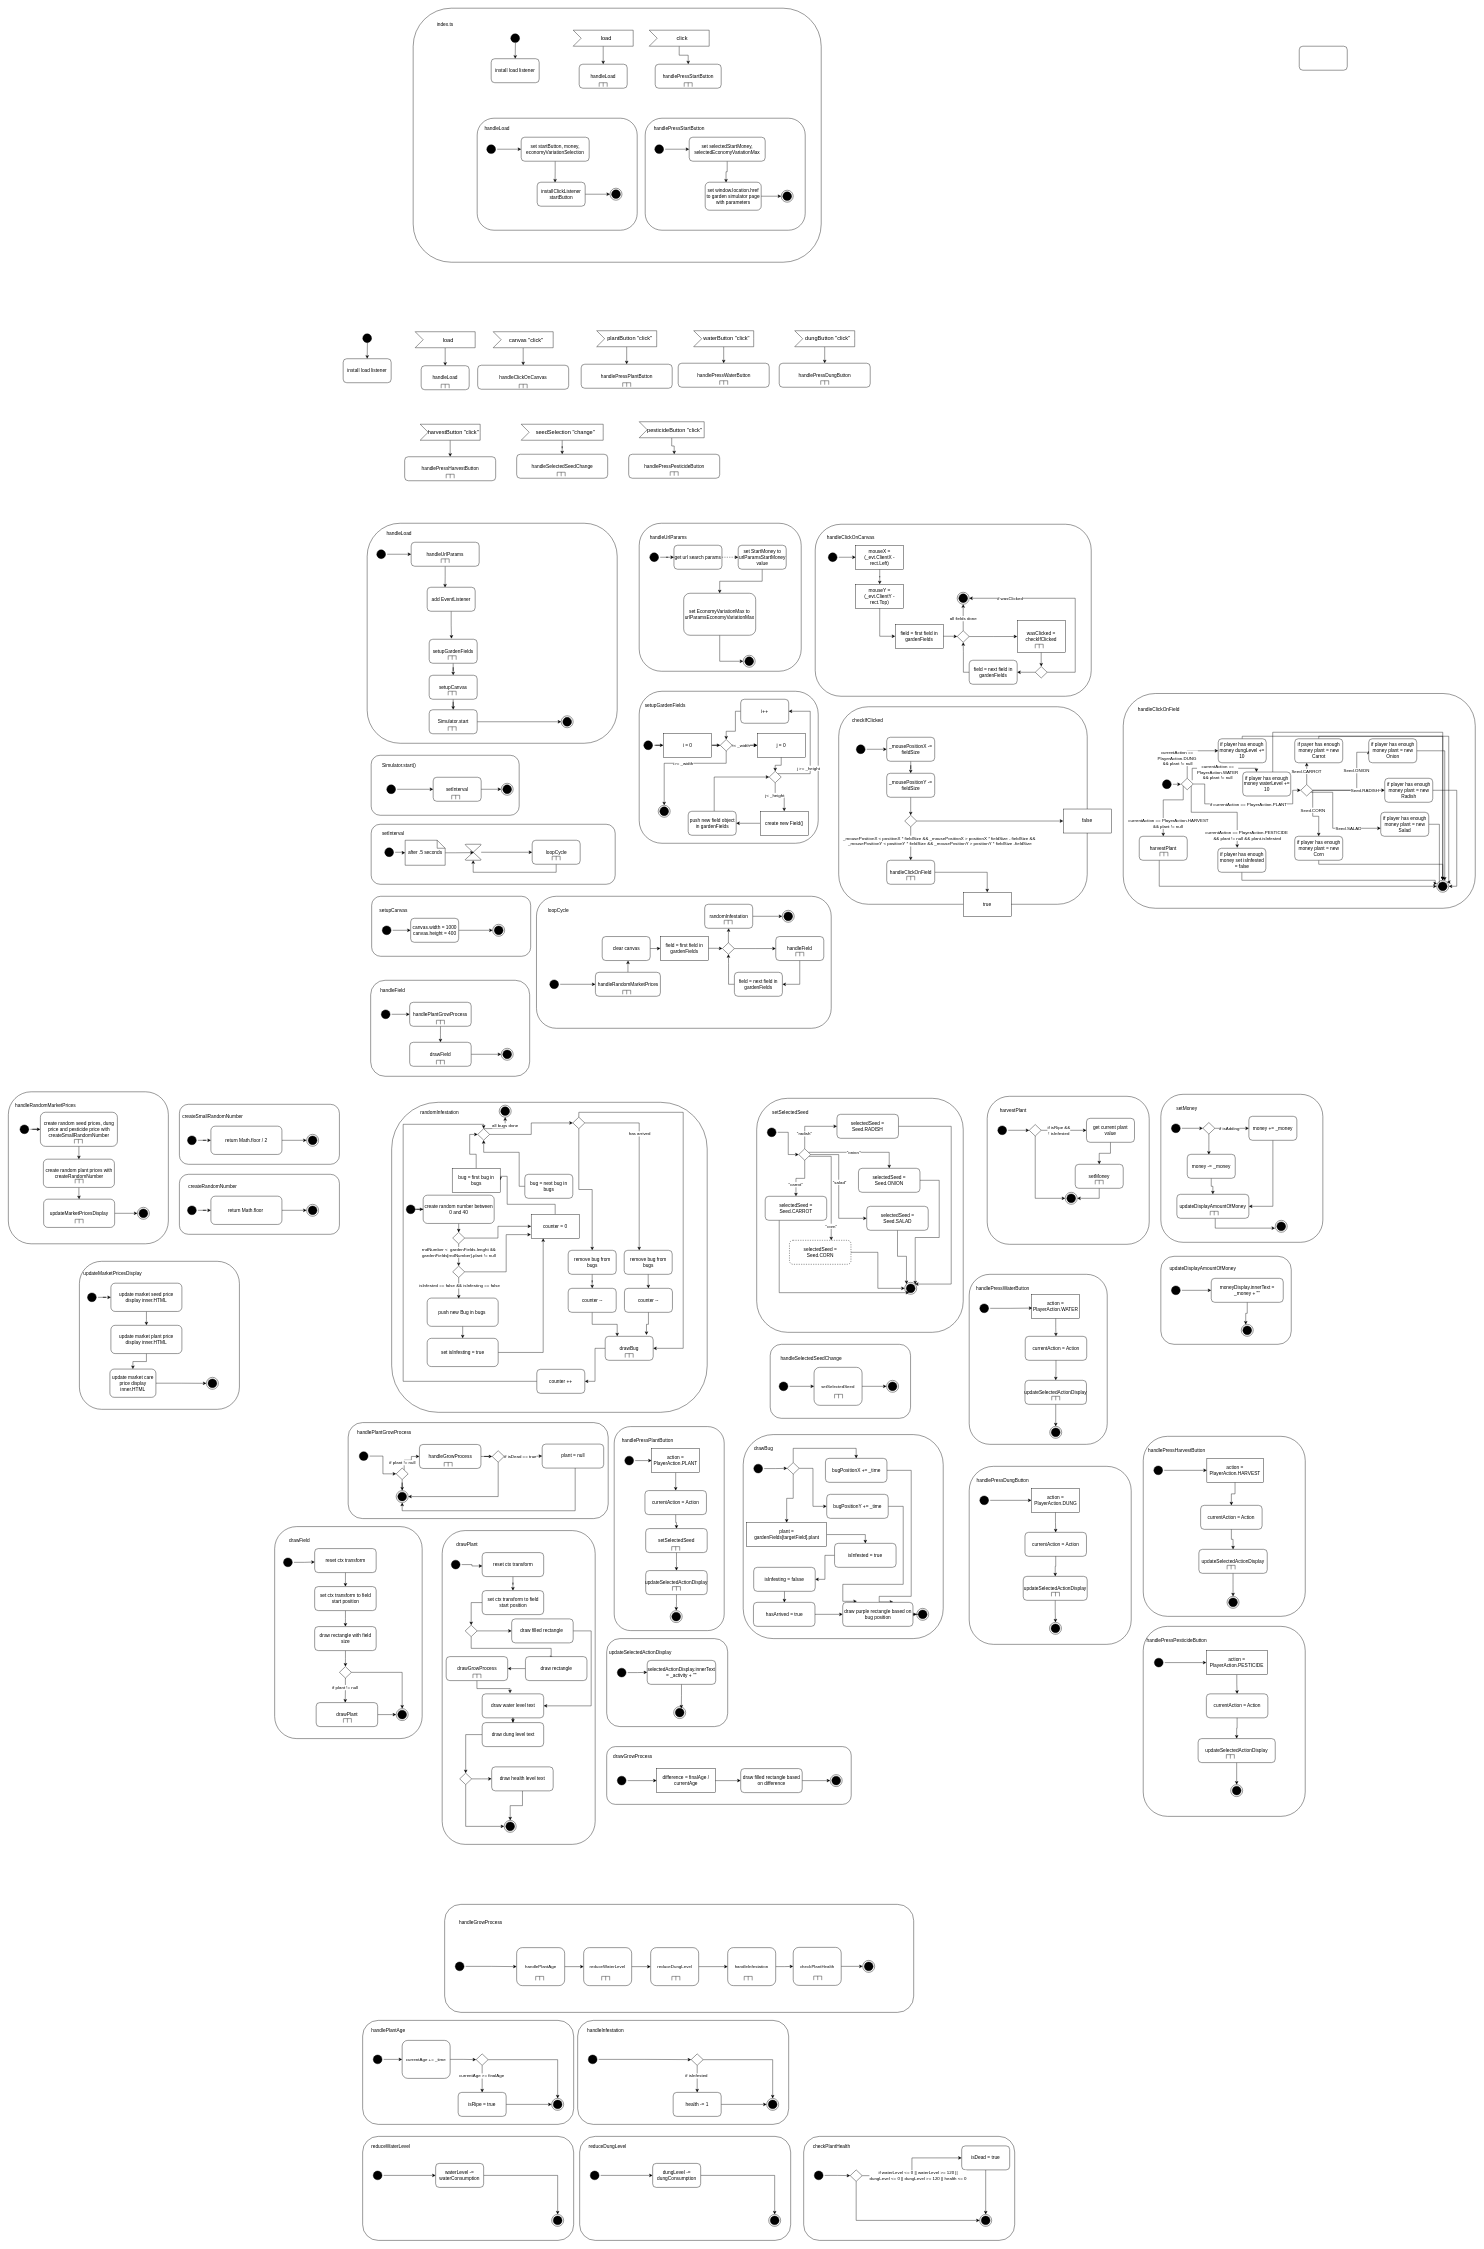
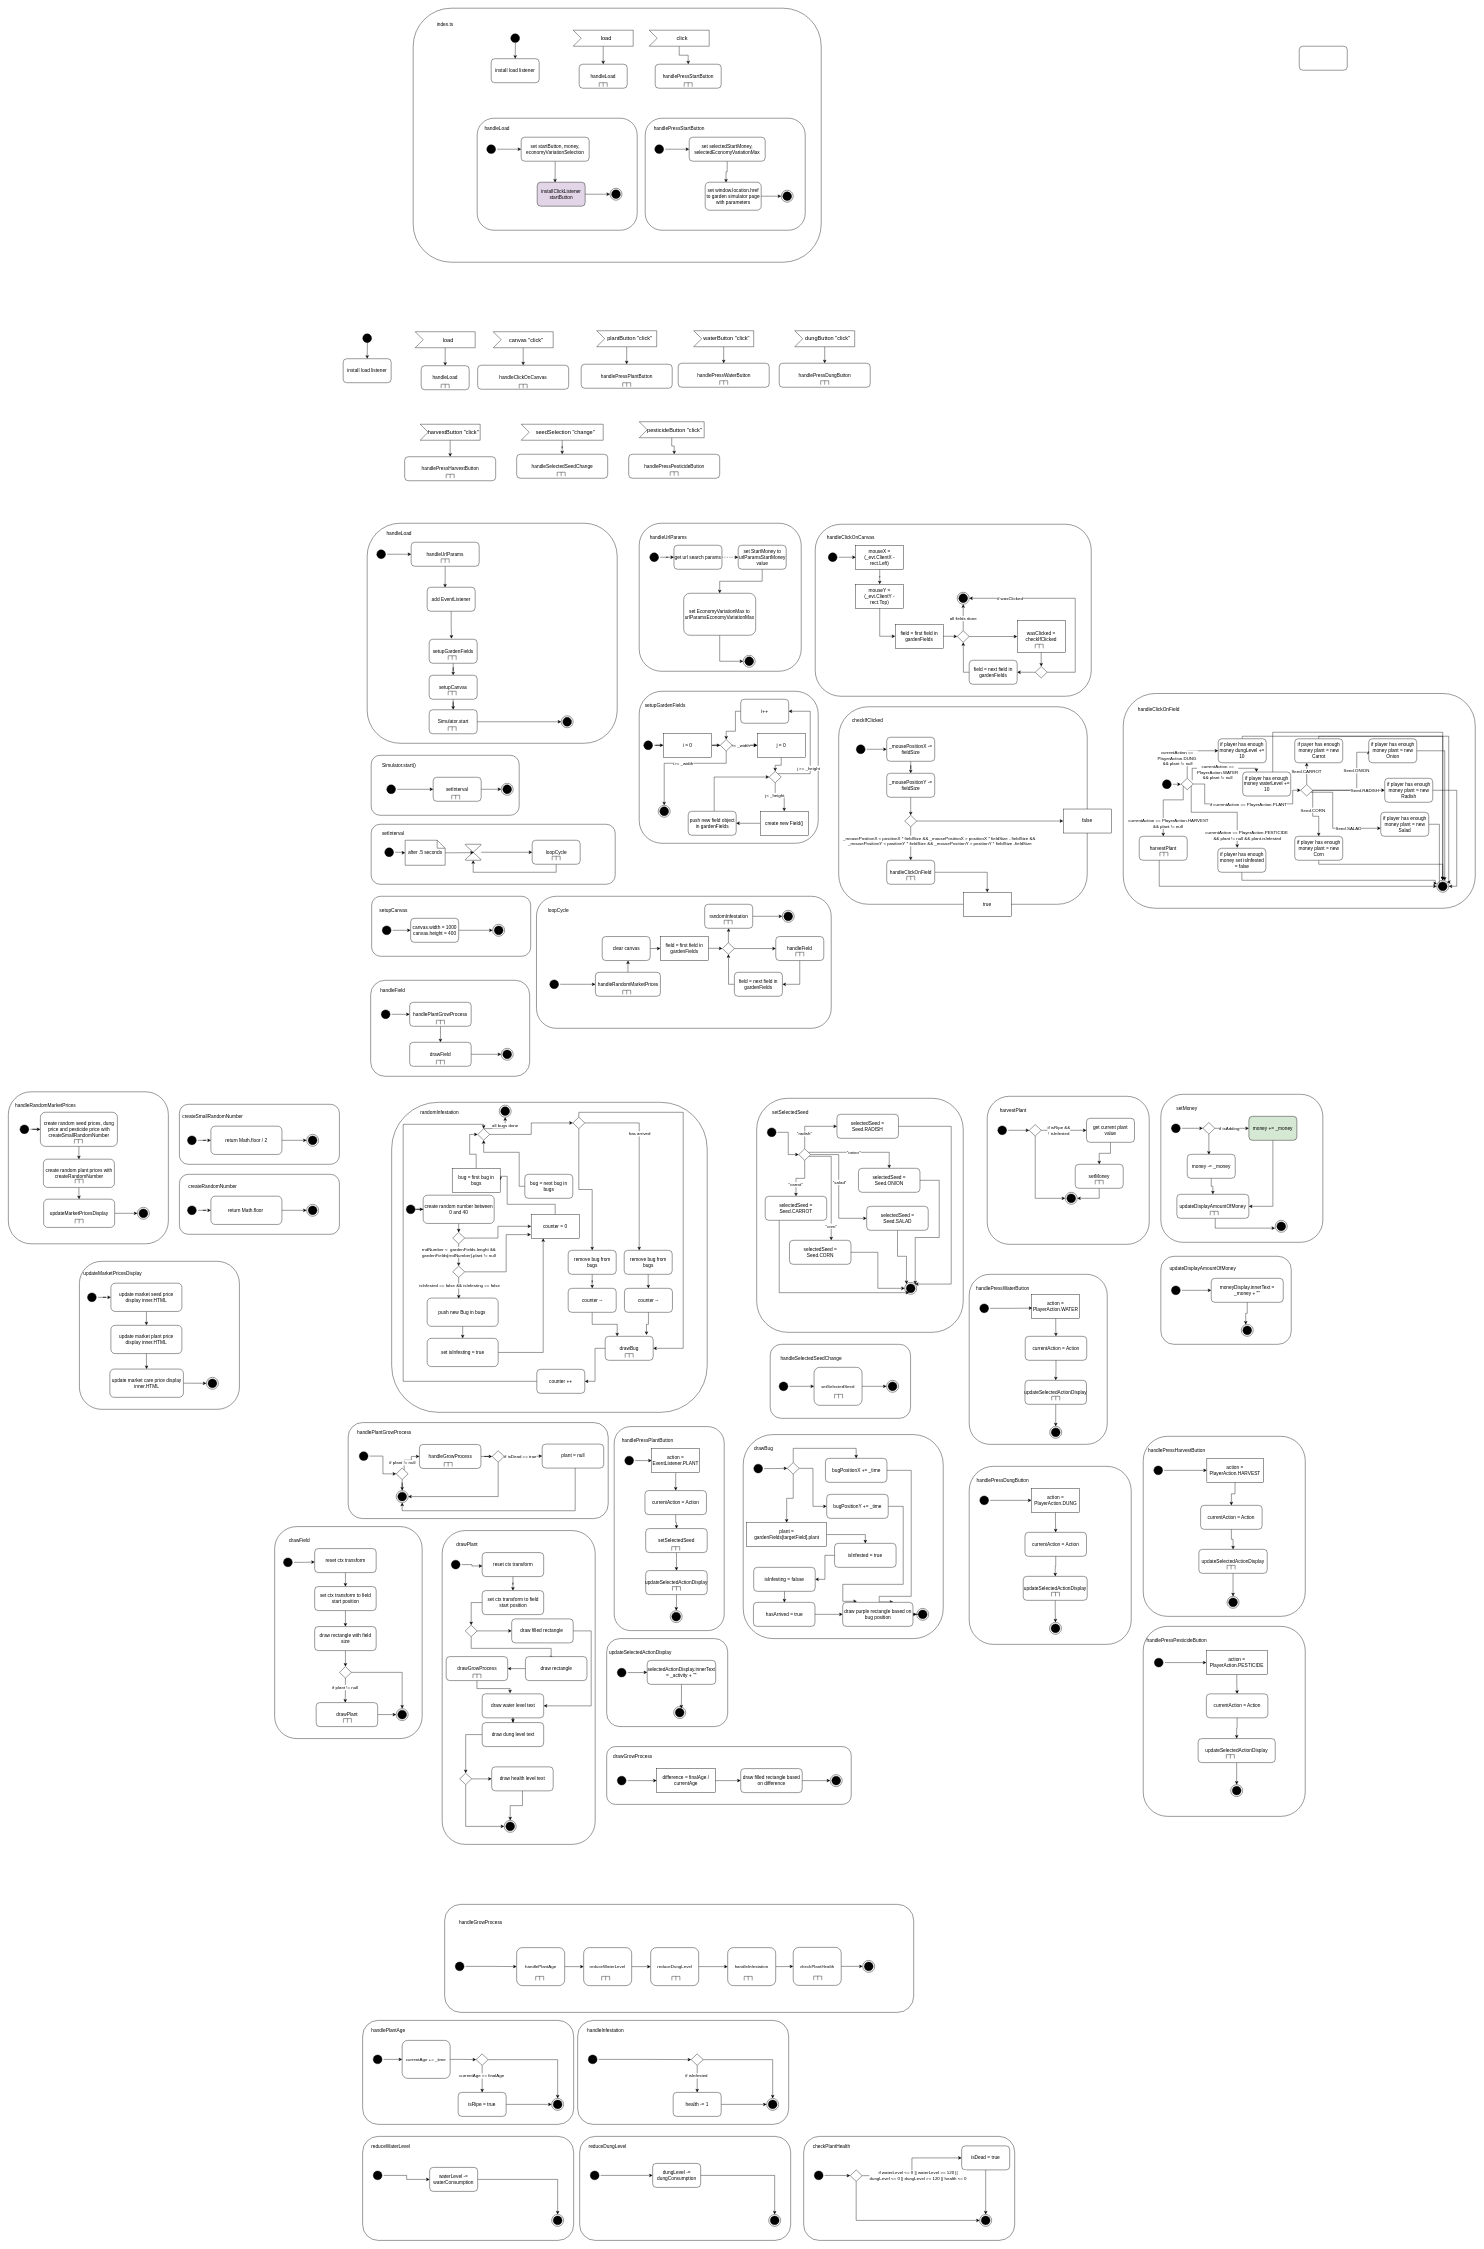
node "installClickListener startButton": fillcolor #ffffff -> #e1d5e7
node "money += _money": fillcolor #ffffff -> #d5e8d4
node "selectedSeed = Seed.CORN": style dashed -> solid
node "update market care price display inner.HTML": size 46x28 -> 74x28
node "action = PlayerAction.PLANT": label "action = PlayerAction.PLANT" -> "action = EventListener.PLANT"
node "waterLevel -= waterConsumption": moved (459, 2175) -> (453, 2179)
